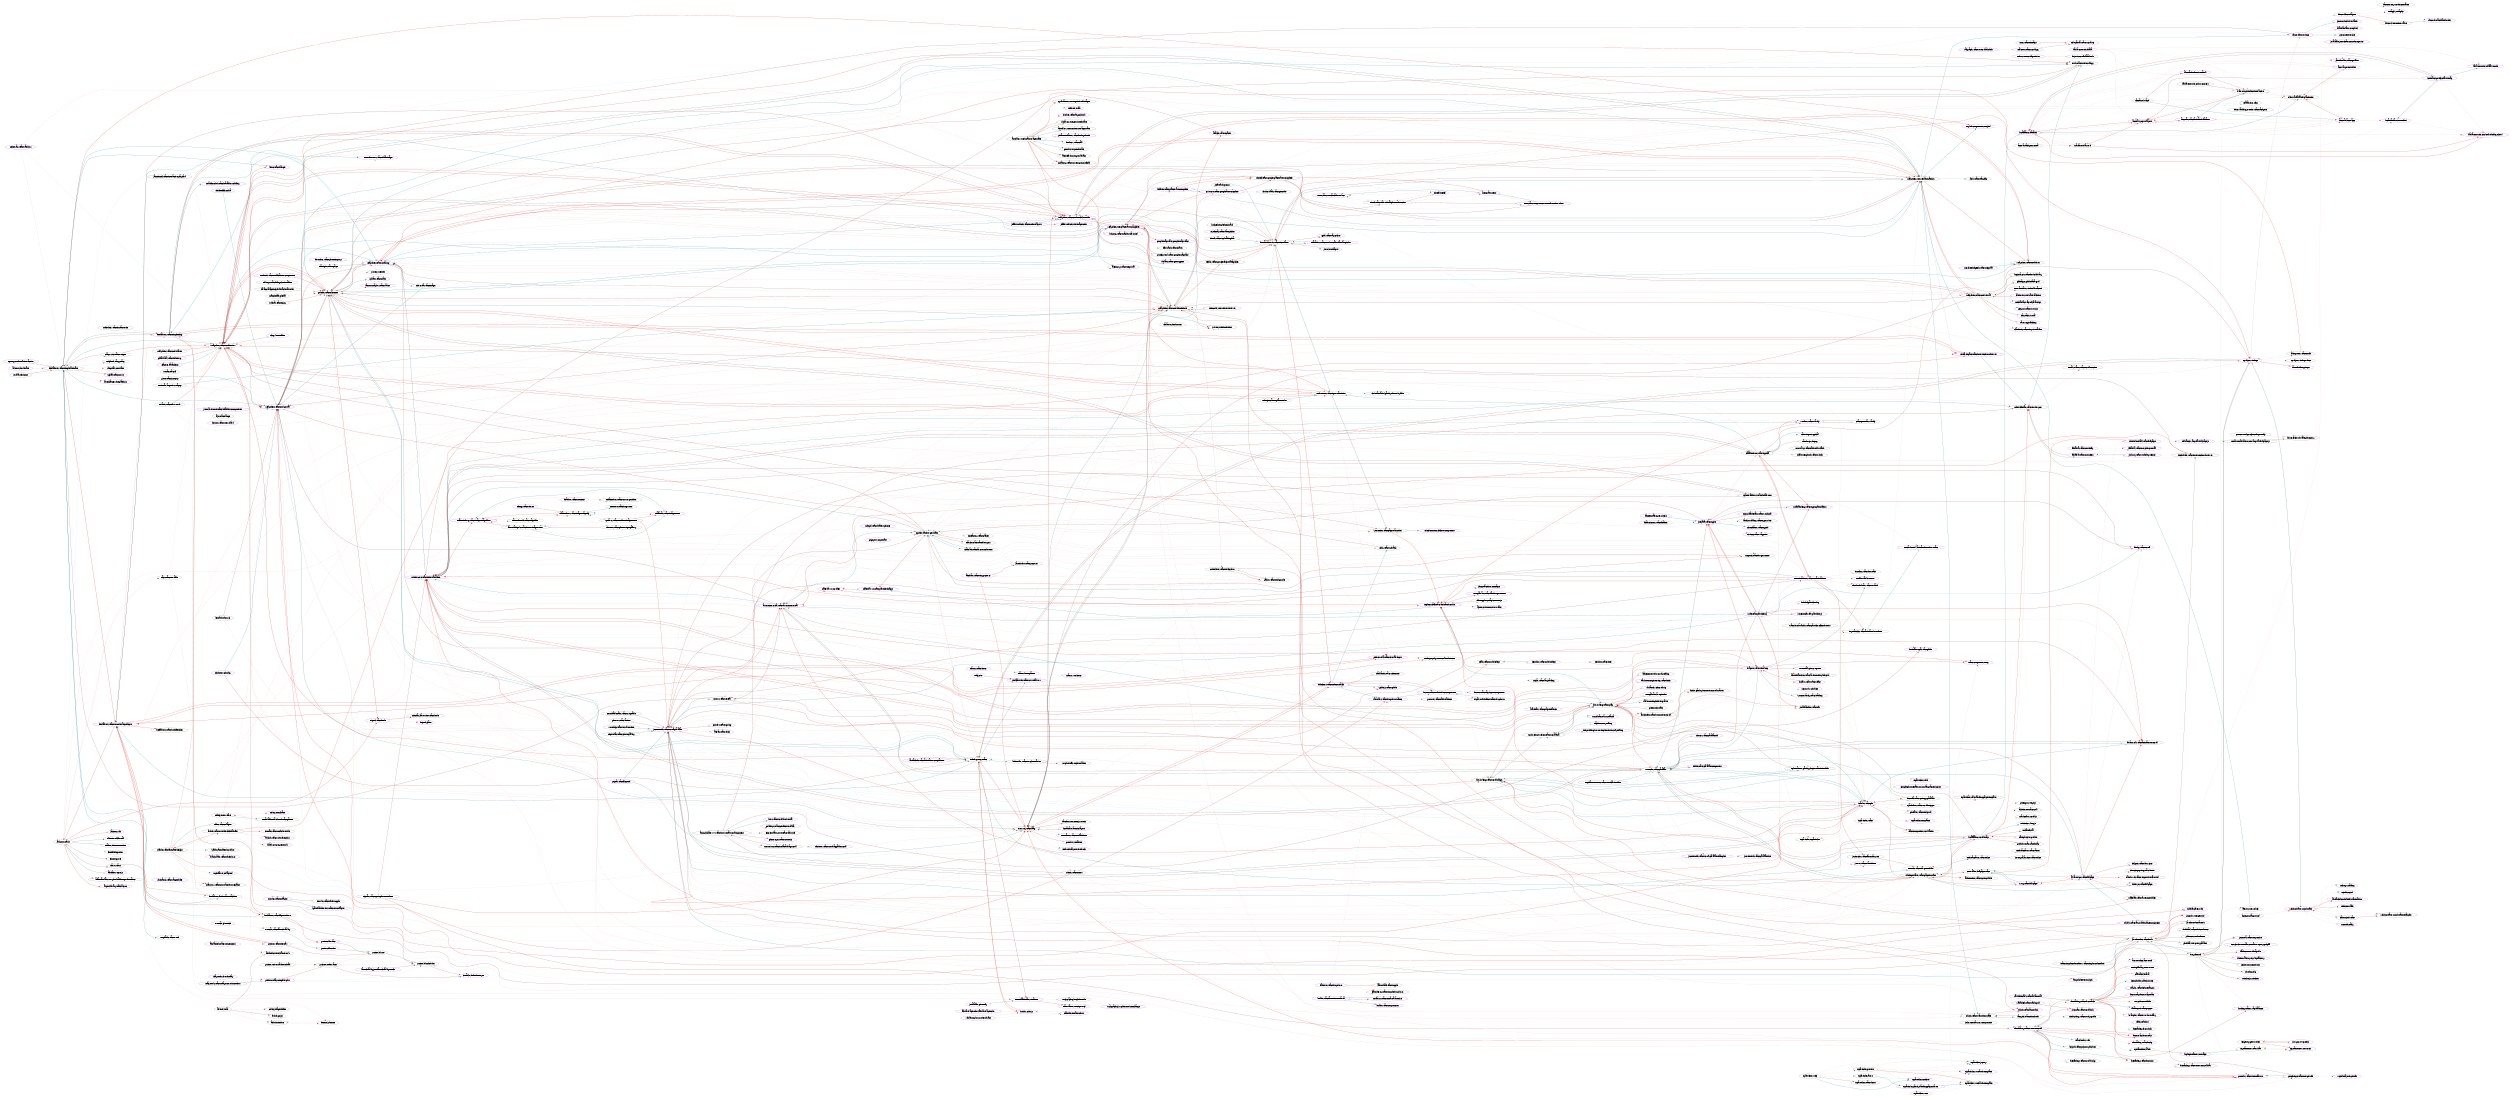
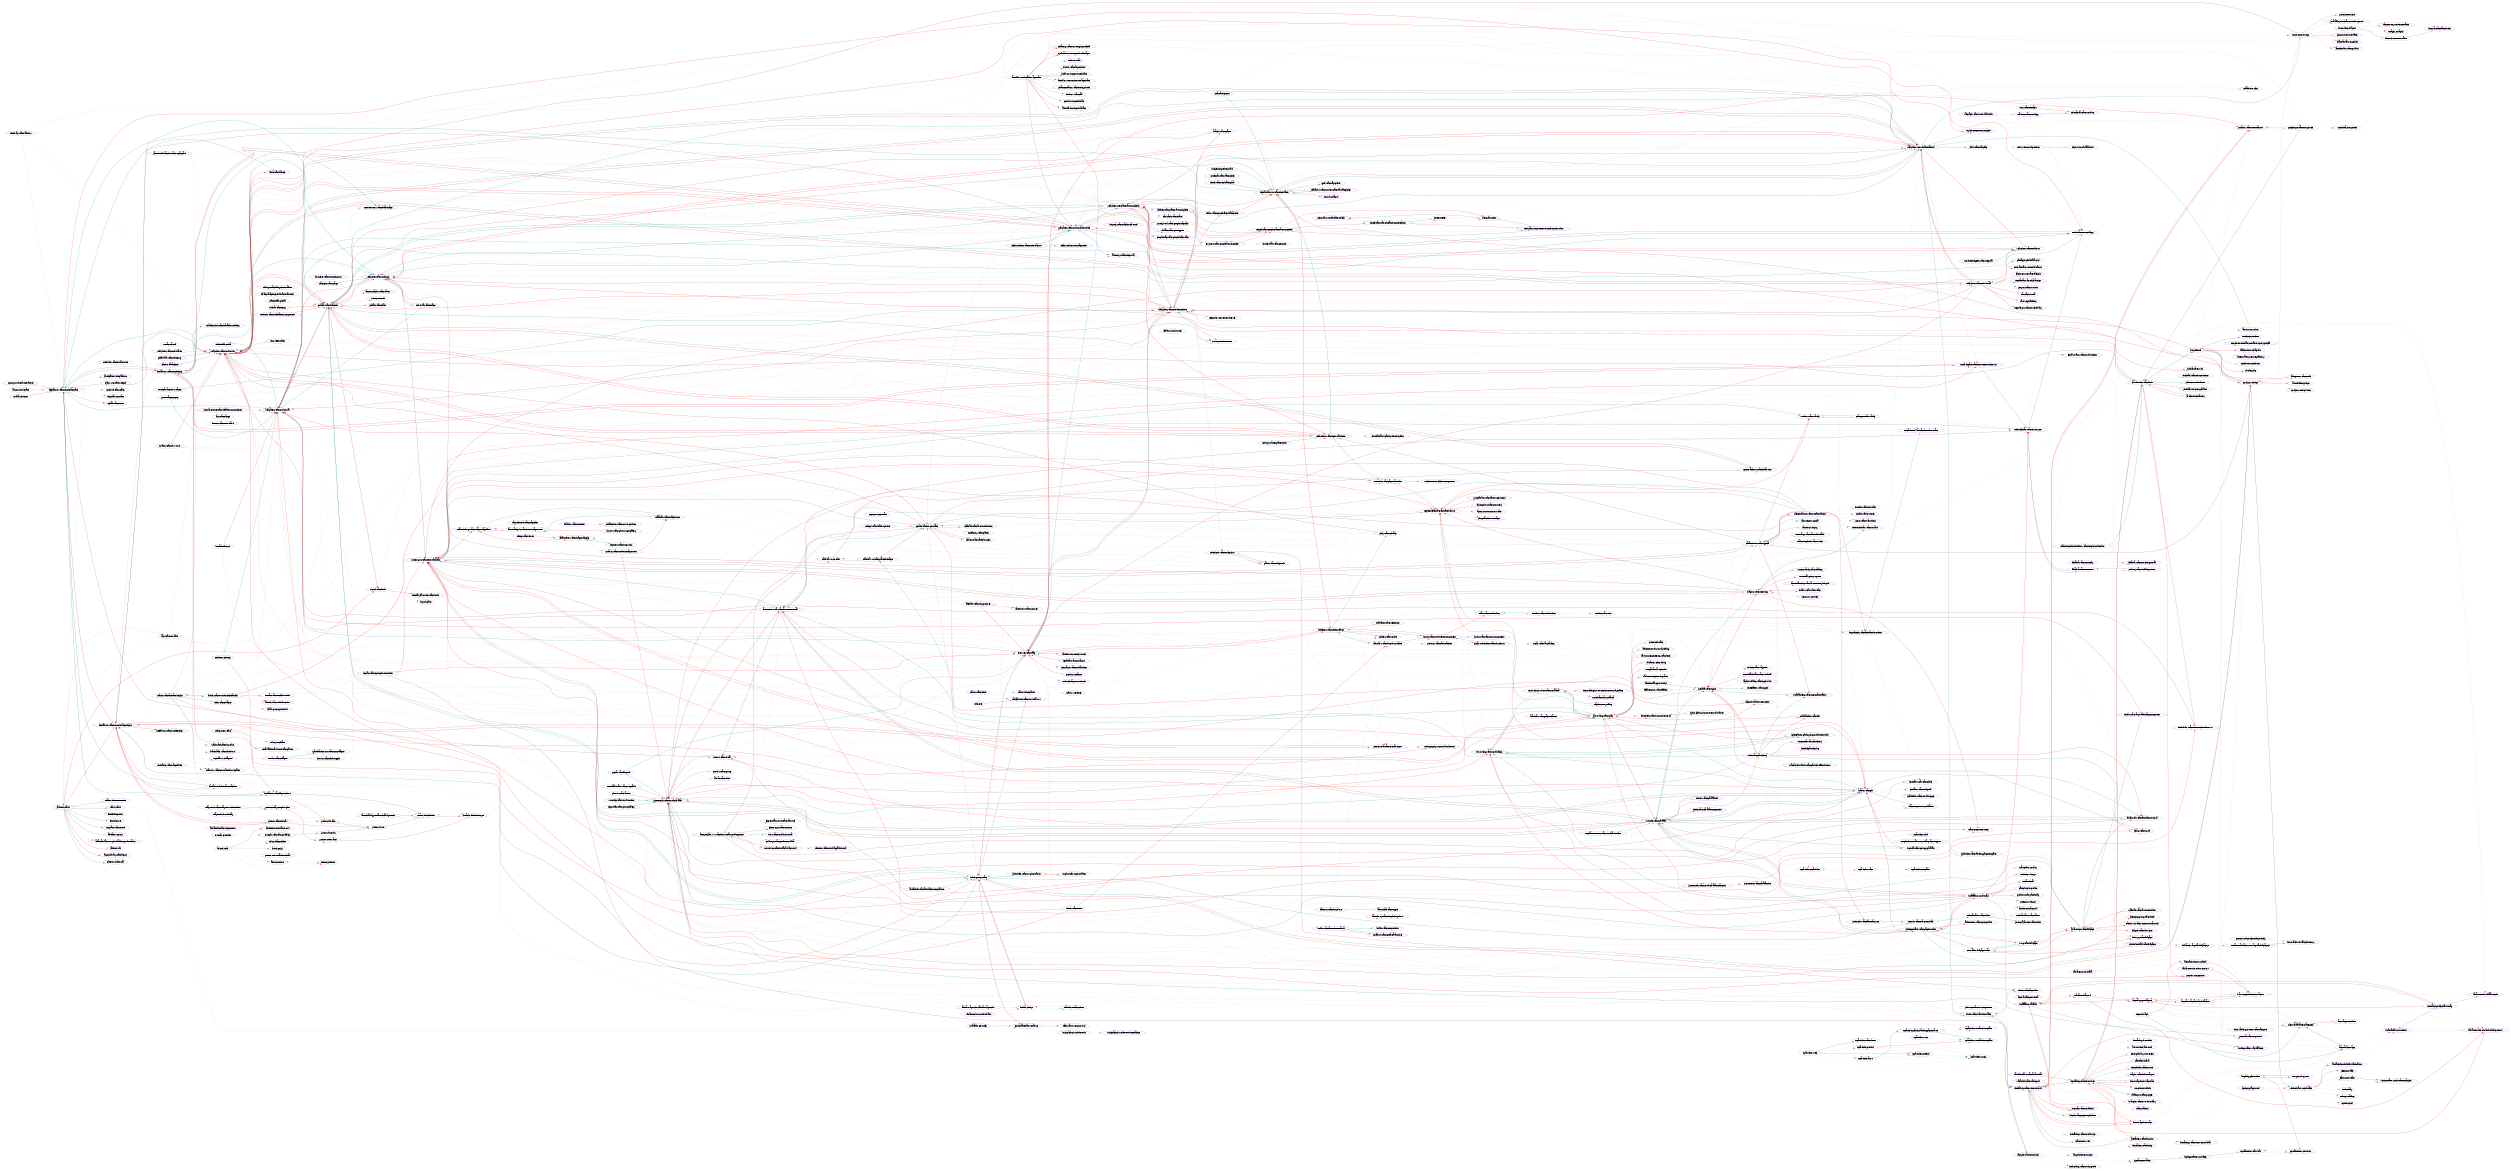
node "caesarsol/traph": label "caesarsol/traph" -> "negomi/traph"
node "clauderic/react-tiny-virtual-list": removed
edge "reaviz/reaviz" -> "unsplash/react-trend": now "jask-oss/reaviz" -> "unsplash/react-trend"
node "inventid/maily": label "inventid/maily" -> "node/maily"
